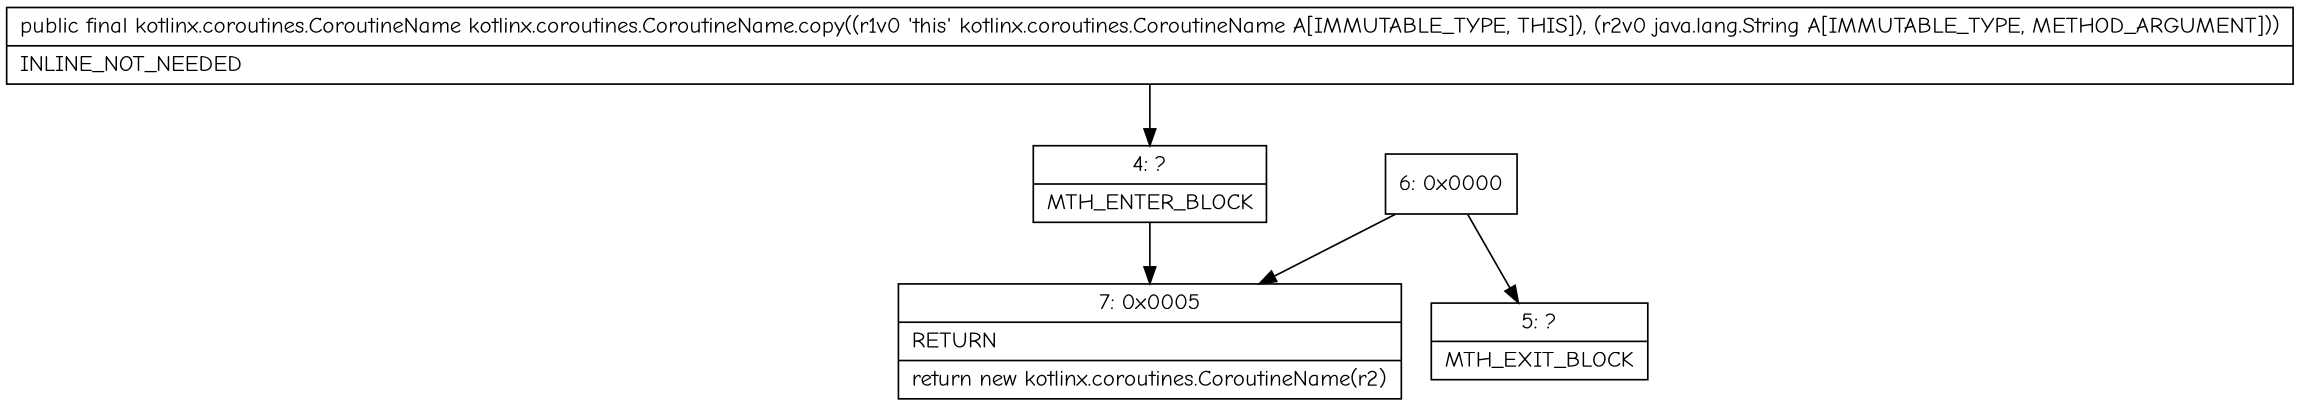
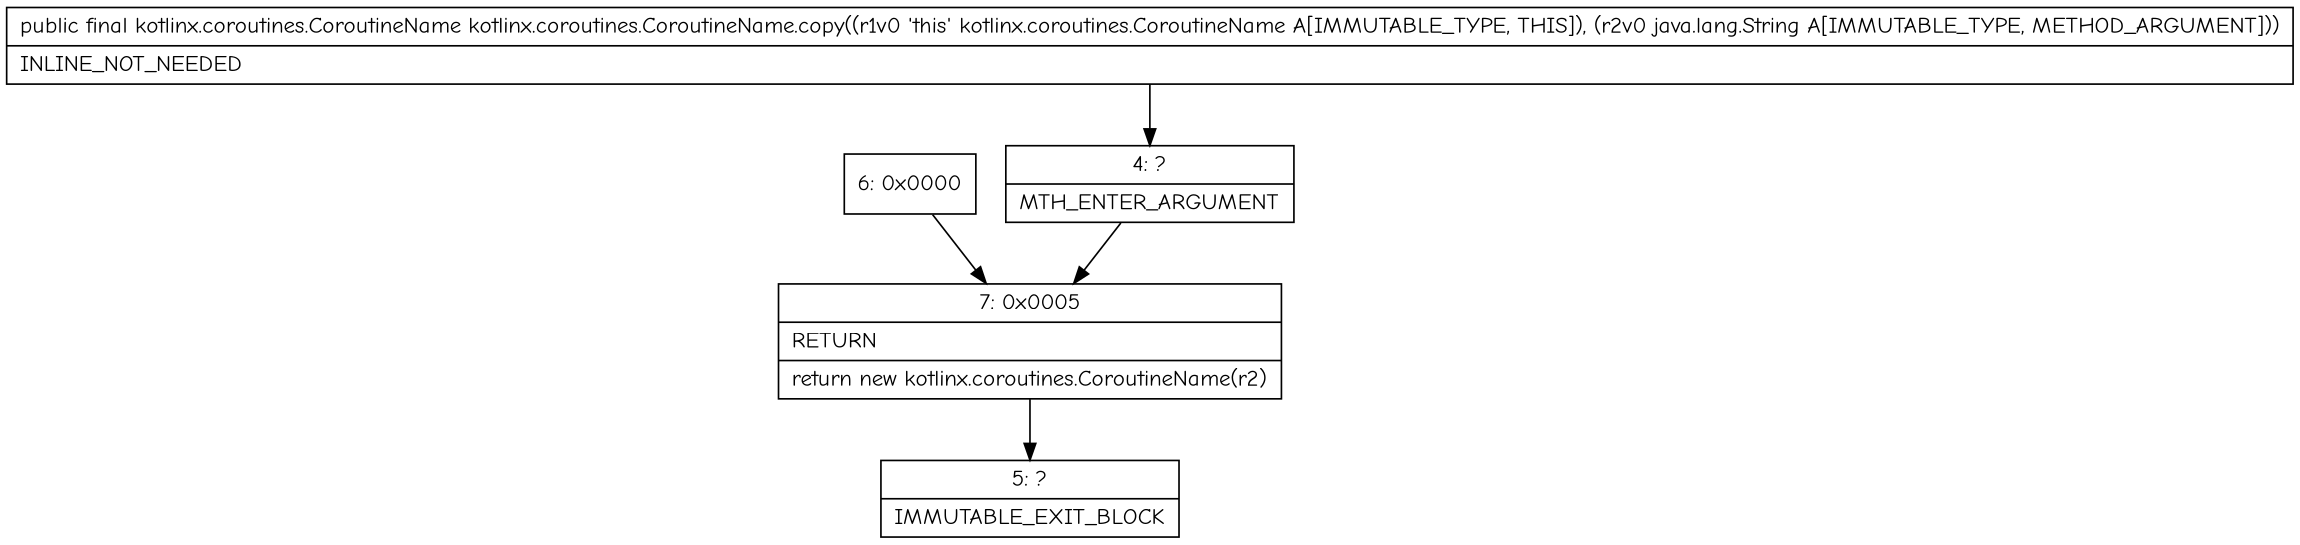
node "4: ?": text "MTH_ENTER_BLOCK" -> "MTH_ENTER_ARGUMENT"
edge "6: 0x0000" -> "5: ?": now "7: 0x0005" -> "5: ?"
node "5: ?": text "MTH_EXIT_BLOCK" -> "IMMUTABLE_EXIT_BLOCK"
